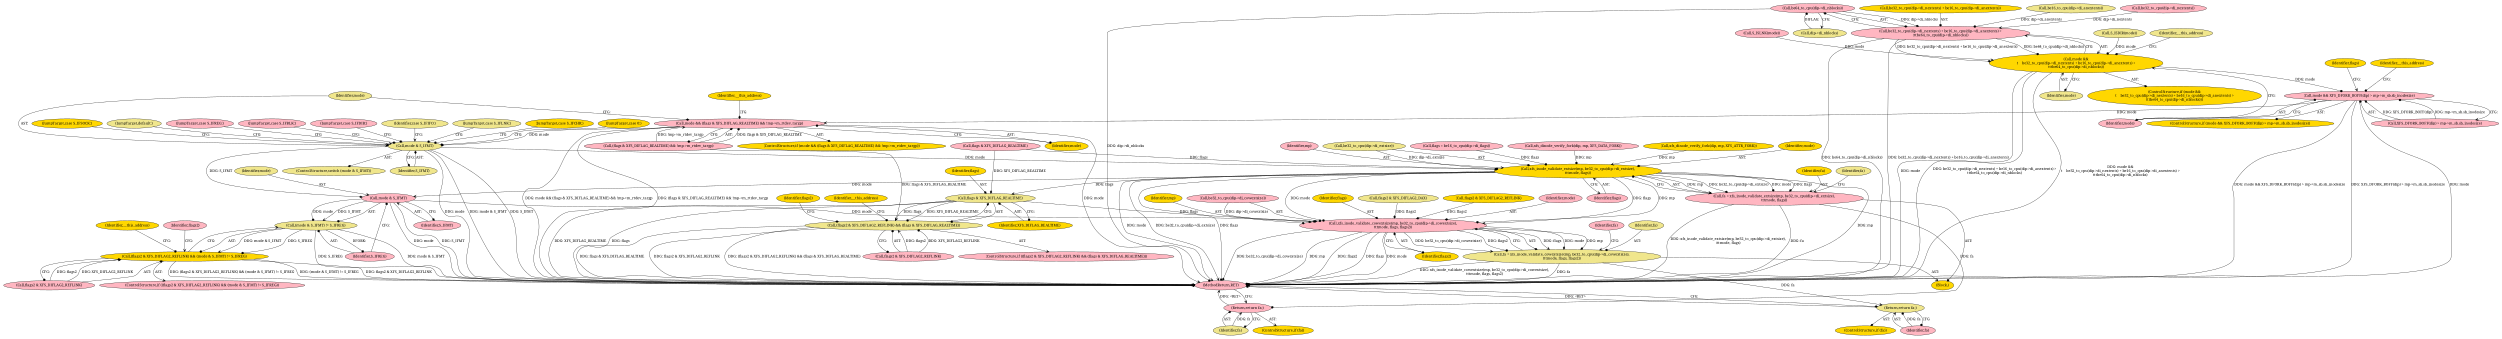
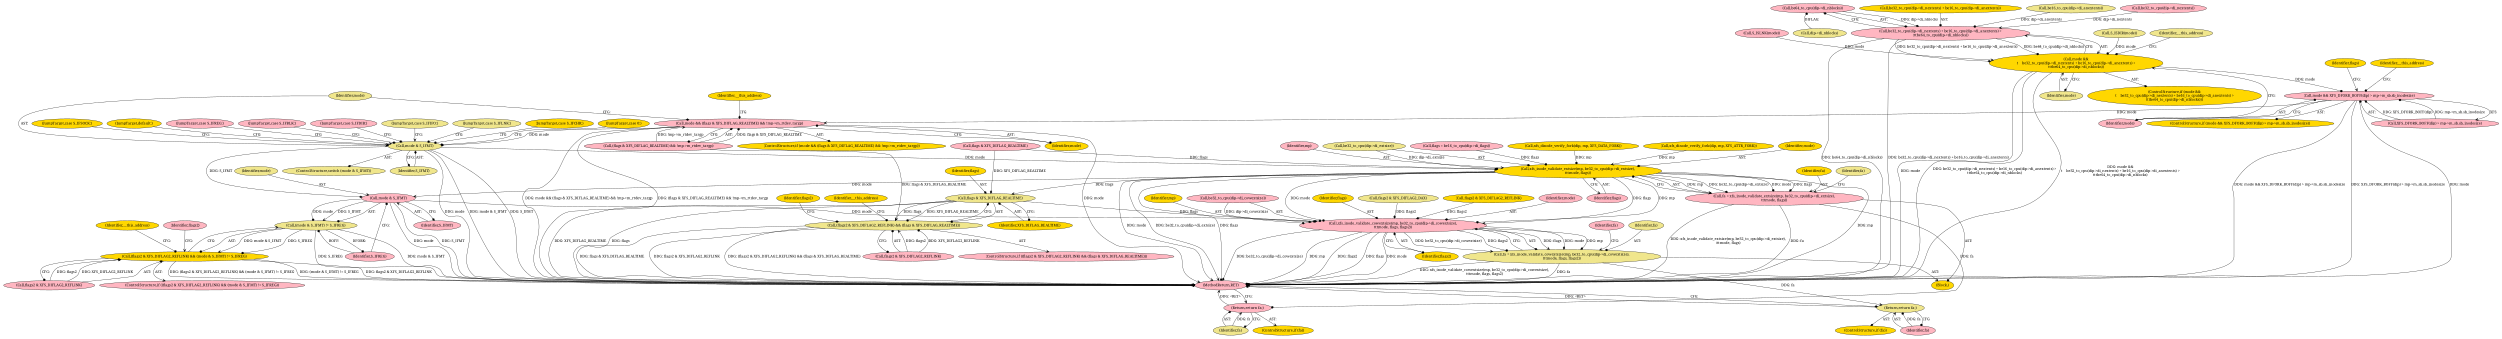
edge "(Call,be64_to_cpu(dip->di_nblocks))" -> "(MethodReturn,RET)": removed, label "DDG: dip->di_nblocks"
edge "(Call,be64_to_cpu(dip->di_nblocks))" -> "(Call,dip->di_nblocks)": removed, label "CFG:"
edge "(Call,mode && XFS_DFORK_BOFF(dip) > mp->m_sb.sb_inodesize)" -> "(Call,XFS_DFORK_BOFF(dip) > mp->m_sb.sb_inodesize)": label "CFG: " -> "XFS: "
node "(JumpTarget,default:)": fillcolor khaki -> gold
node "(Identifier,case S_IFIFO:)": label "(Identifier,case S_IFIFO:)" -> "(JumpTarget,case S_IFIFO:)"
node "(Call,xfs_dinode_verify_fork(dip, mp, XFS_DATA_FORK))": fillcolor lightpink -> gold
edge "(Identifier,S_IFREG)" -> "(Call,(mode & S_IFMT) != S_IFREG)": label "AST: " -> "BOFF: "
